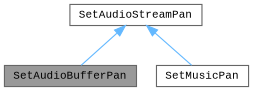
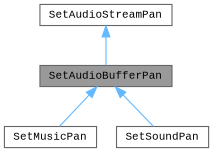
edge "SetMusicPan" -> "SetAudioStreamPan": now "SetMusicPan" -> "SetAudioBufferPan"
node "SetSoundPan": added
